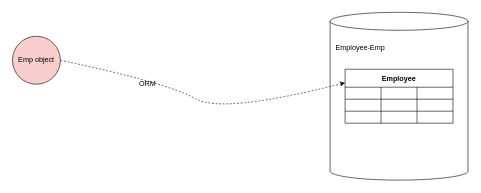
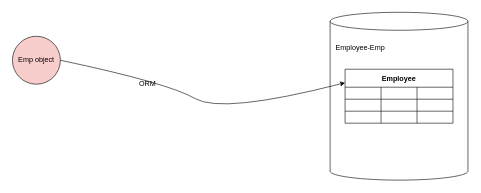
edge "Emp object" -> "Employee": style dashed -> solid
